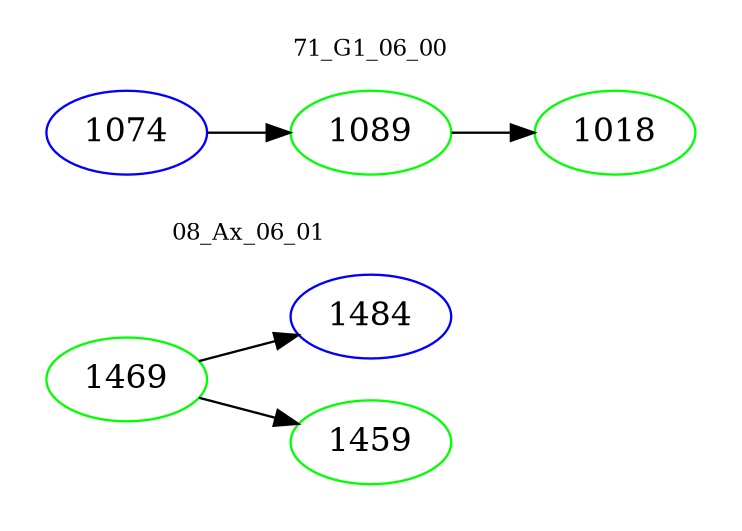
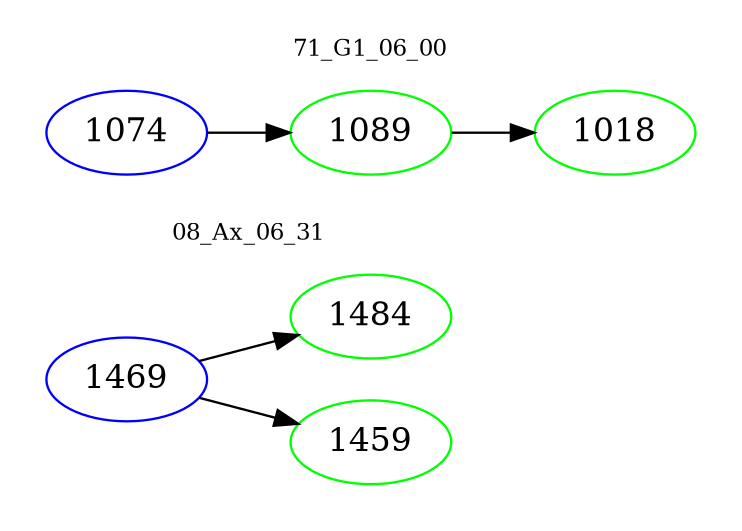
cluster "08_Ax_06_01": label "08_Ax_06_01" -> "08_Ax_06_31"
node "1484": color blue -> green
node "1469": color green -> blue
